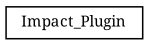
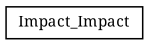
node "Impact_Plugin": label "Impact_Plugin" -> "Impact_Impact"
